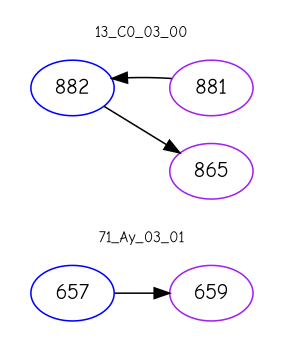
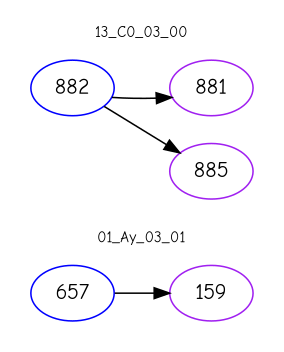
edge "881" -> "882": reversed
node "865": label "865" -> "885"
cluster "71_Ay_03_01": label "71_Ay_03_01" -> "01_Ay_03_01"
node "659": label "659" -> "159"
